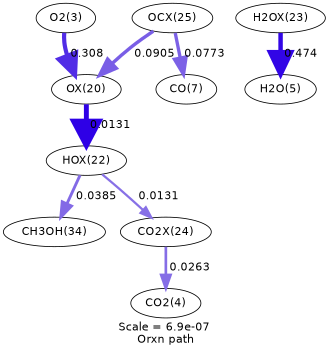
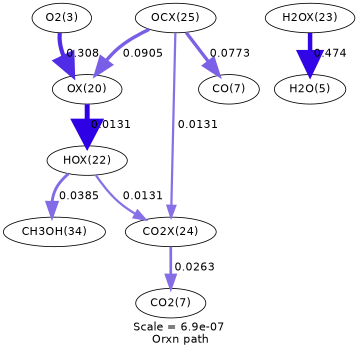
edge "OCX(25)" -> "CO2X(24)": added, label "0.0131"
node "CO2(4)": label "CO2(4)" -> "CO2(7)"
